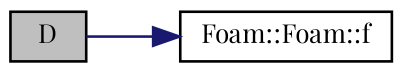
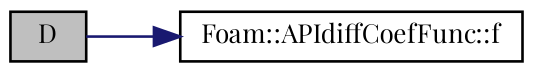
node "Foam::Foam::f": label "Foam::Foam::f" -> "Foam::APIdiffCoefFunc::f"
